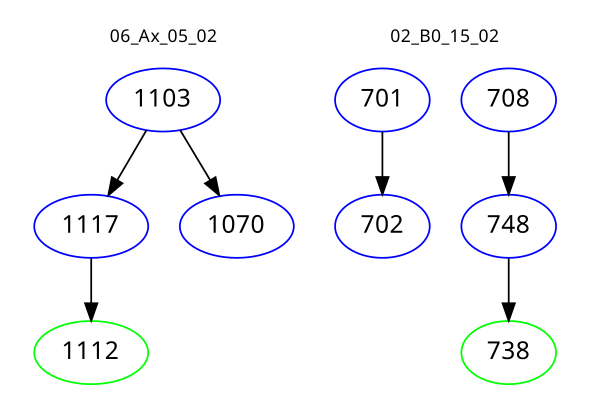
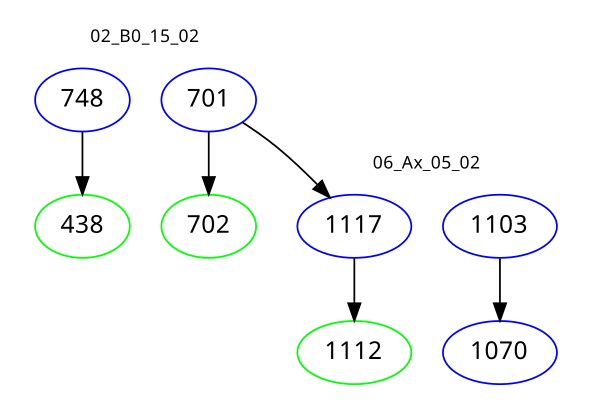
node "708": removed
edge "1103" -> "1117": now "701" -> "1117"
node "702": color blue -> green
node "738": label "738" -> "438"
